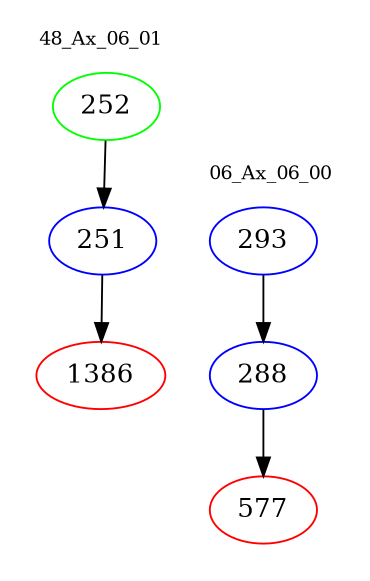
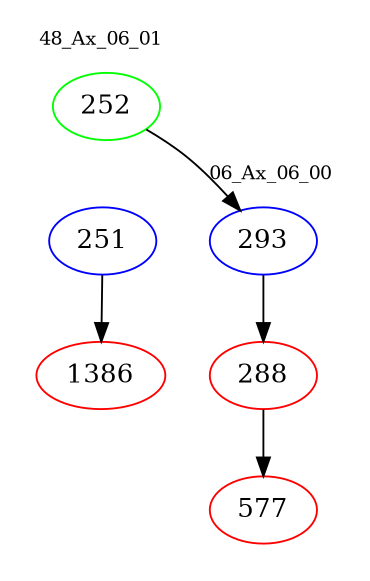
edge "252" -> "251": now "252" -> "293"
node "288": color blue -> red
